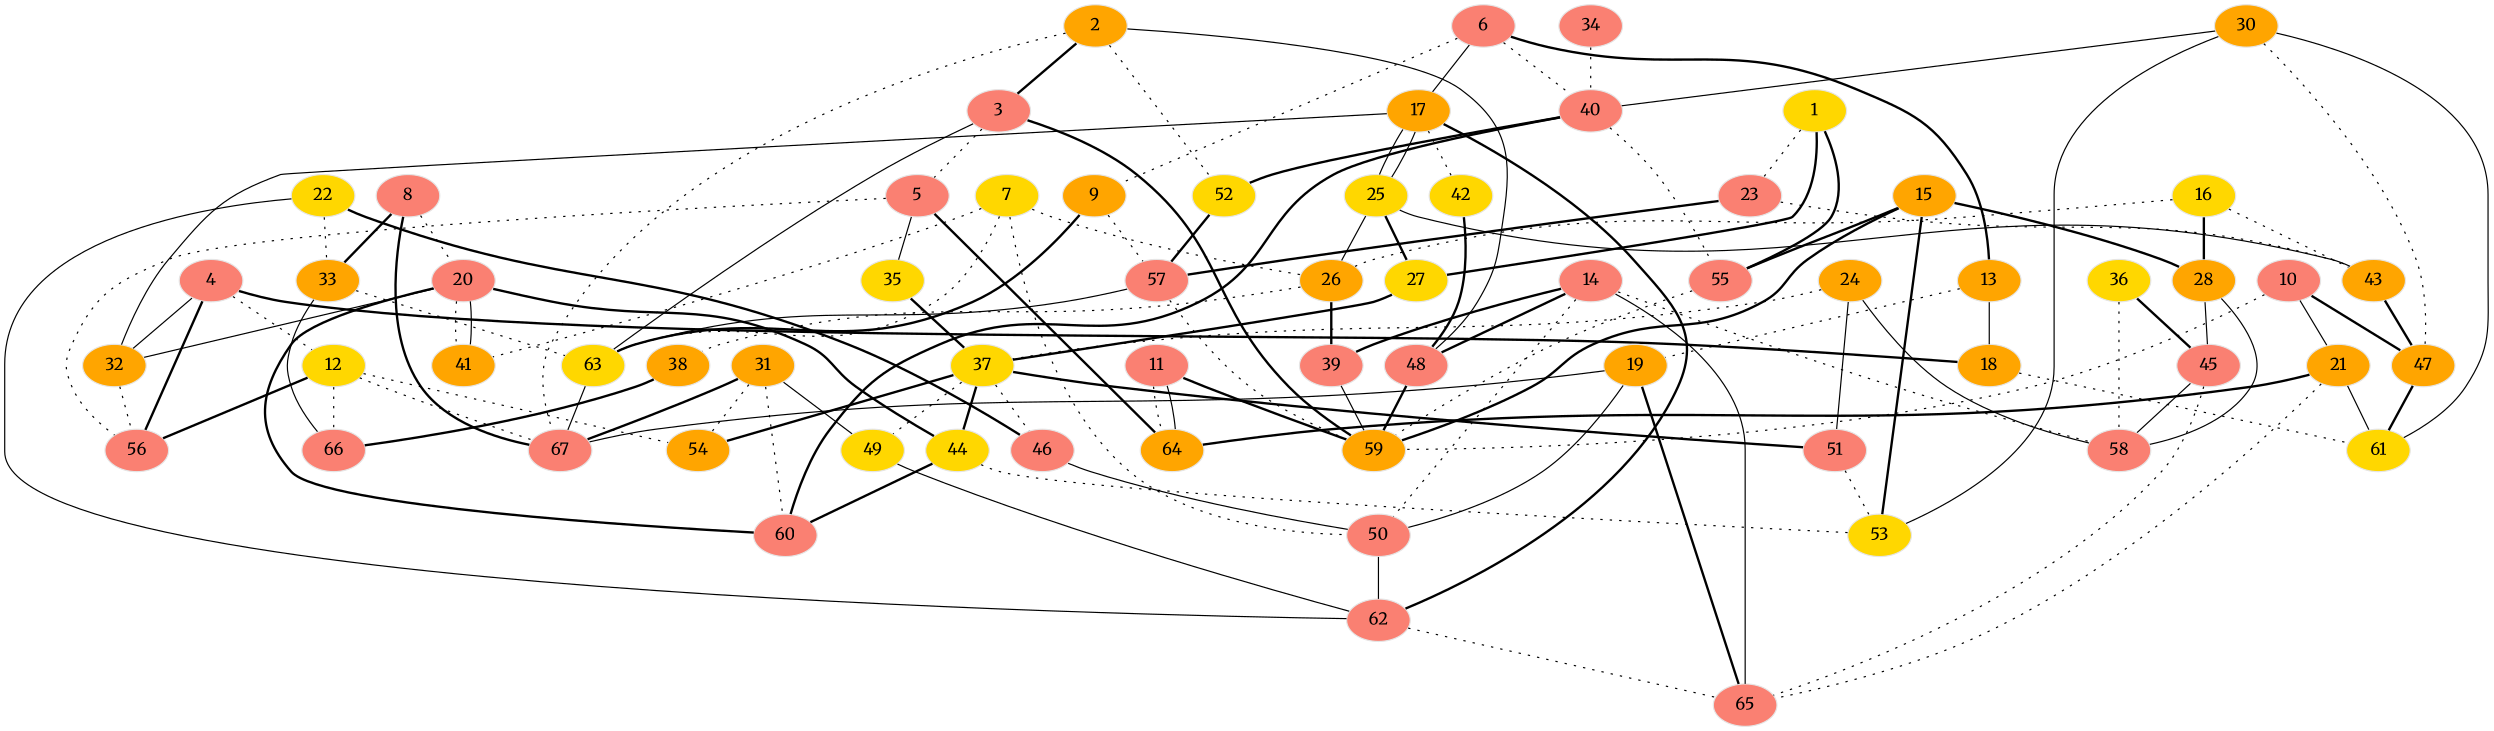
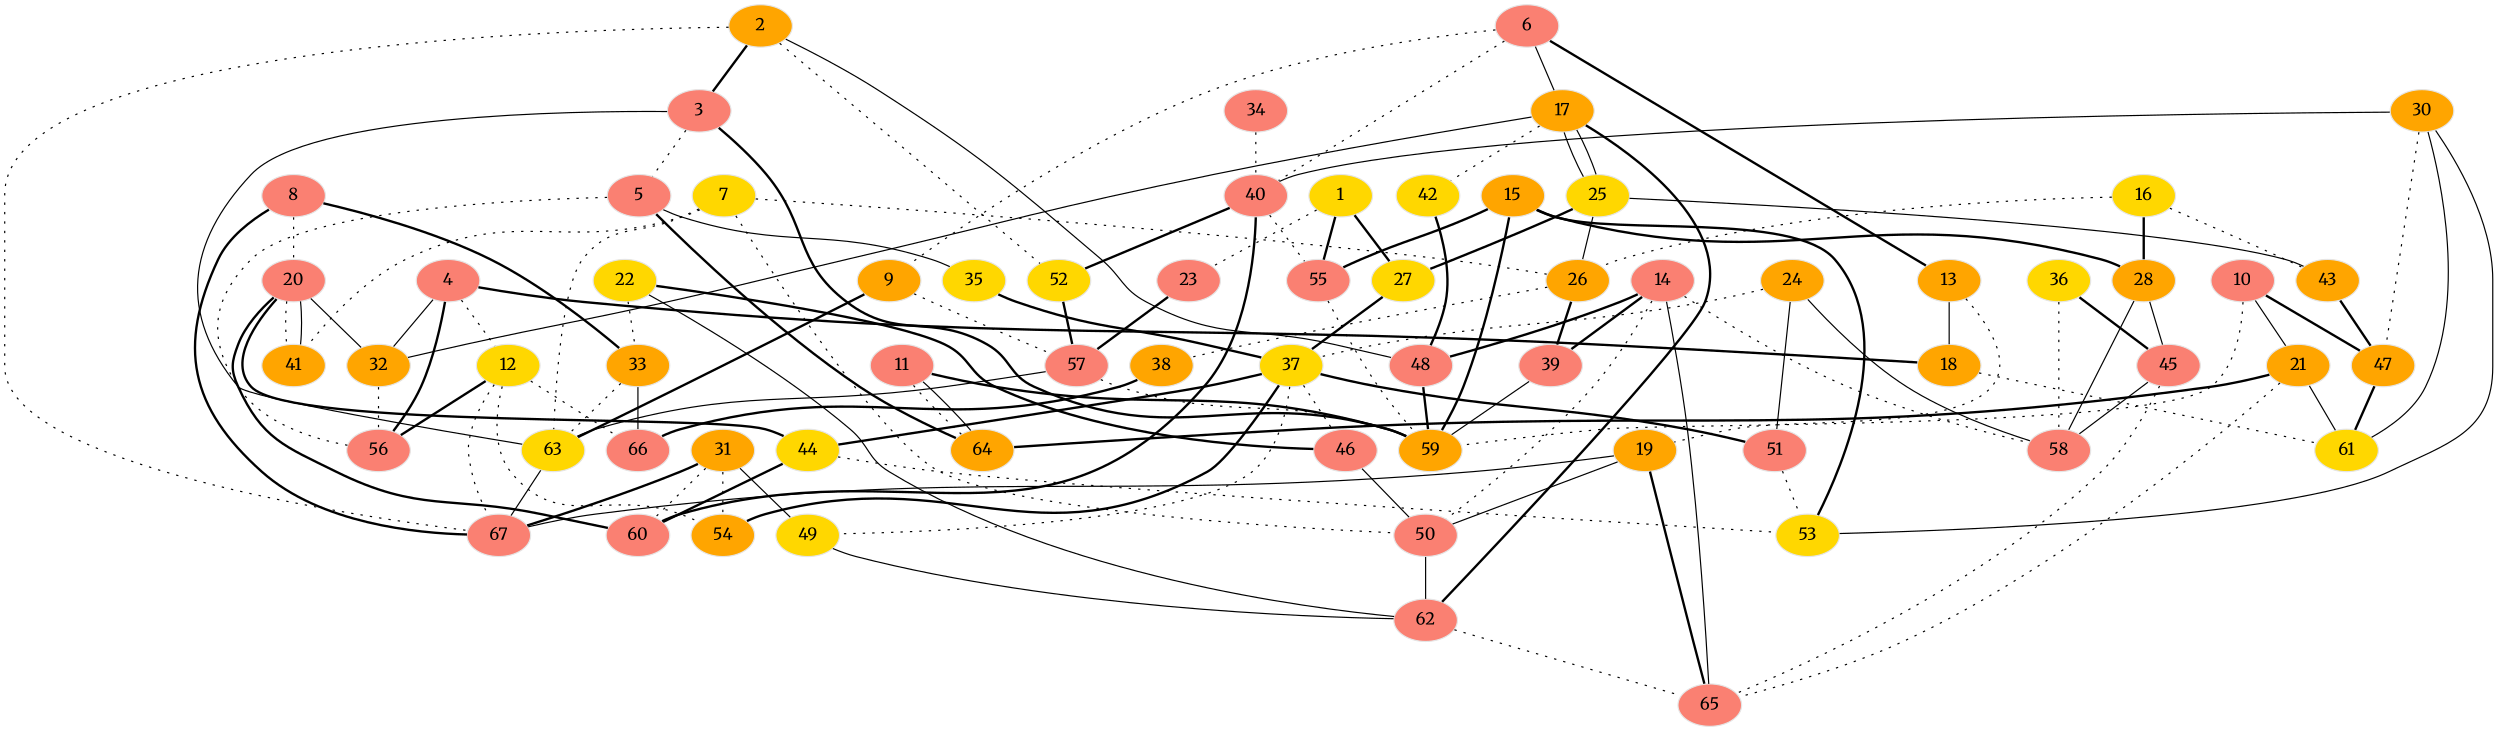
edge "23" -- "43": removed
